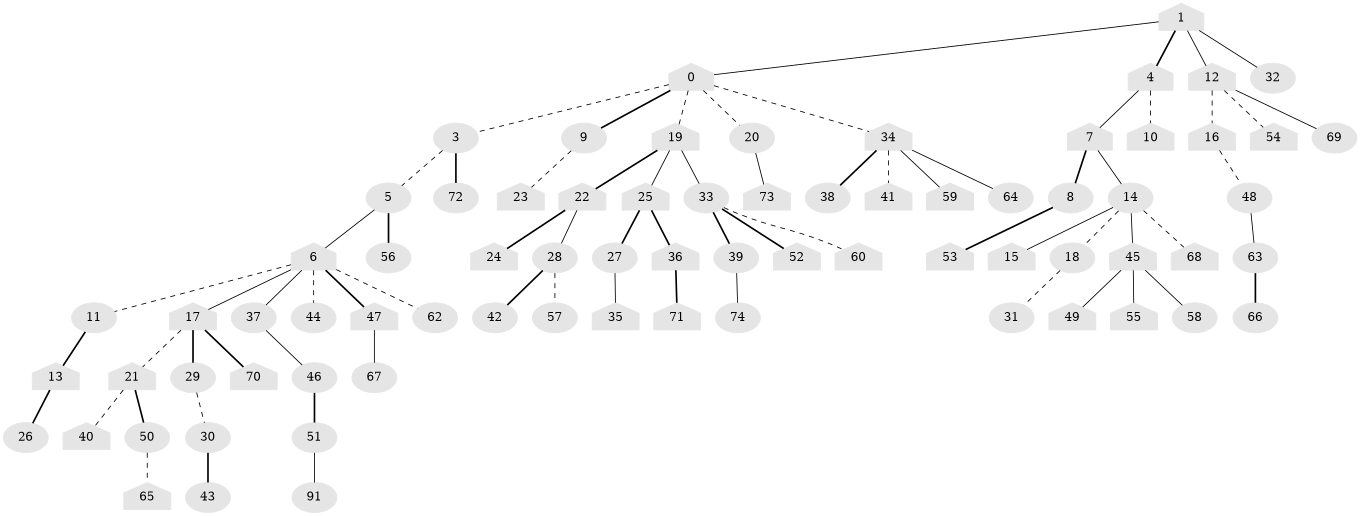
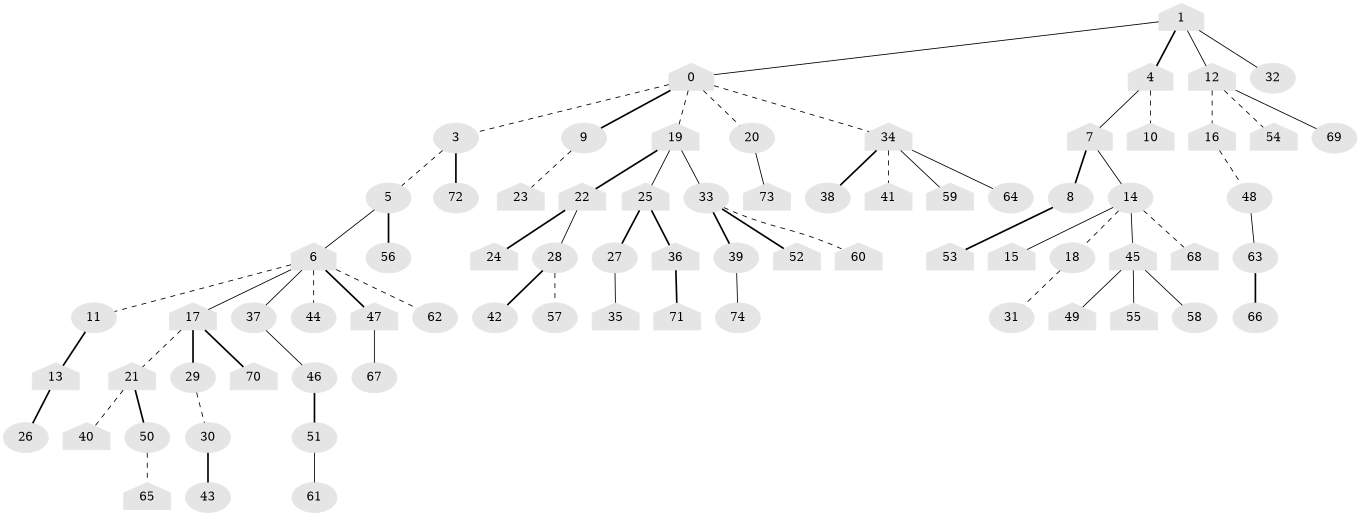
node "91": label "91" -> "61"
